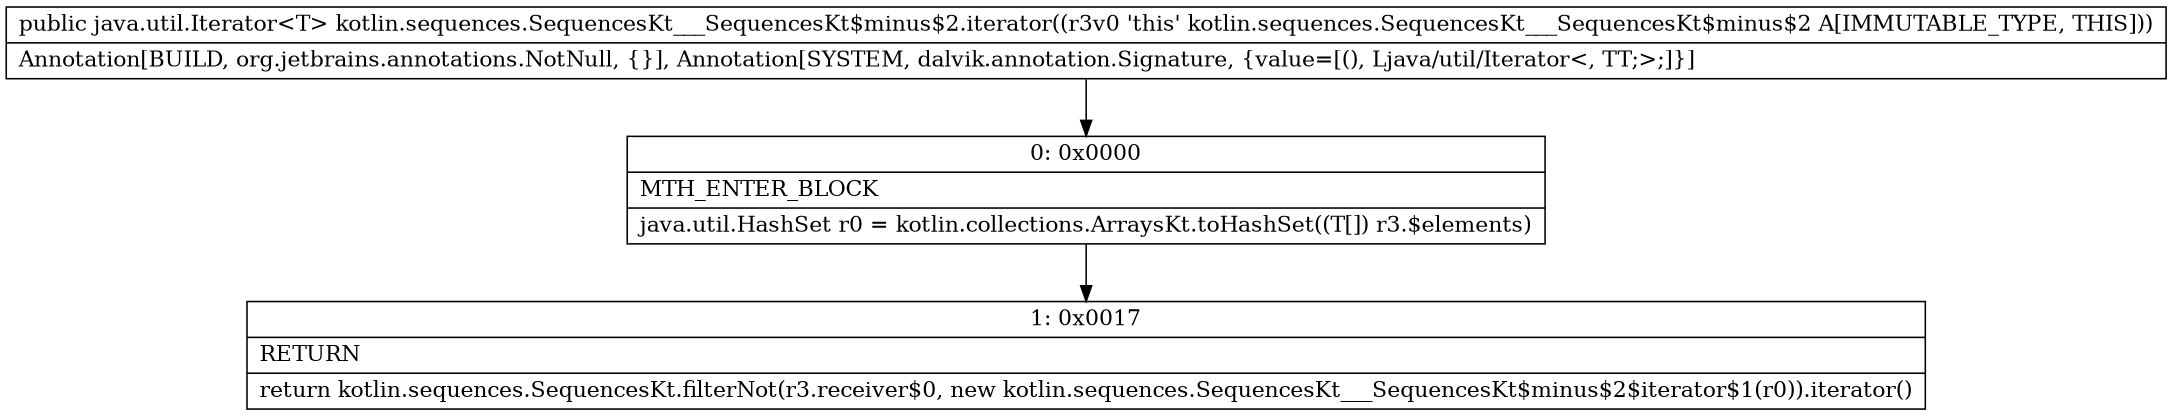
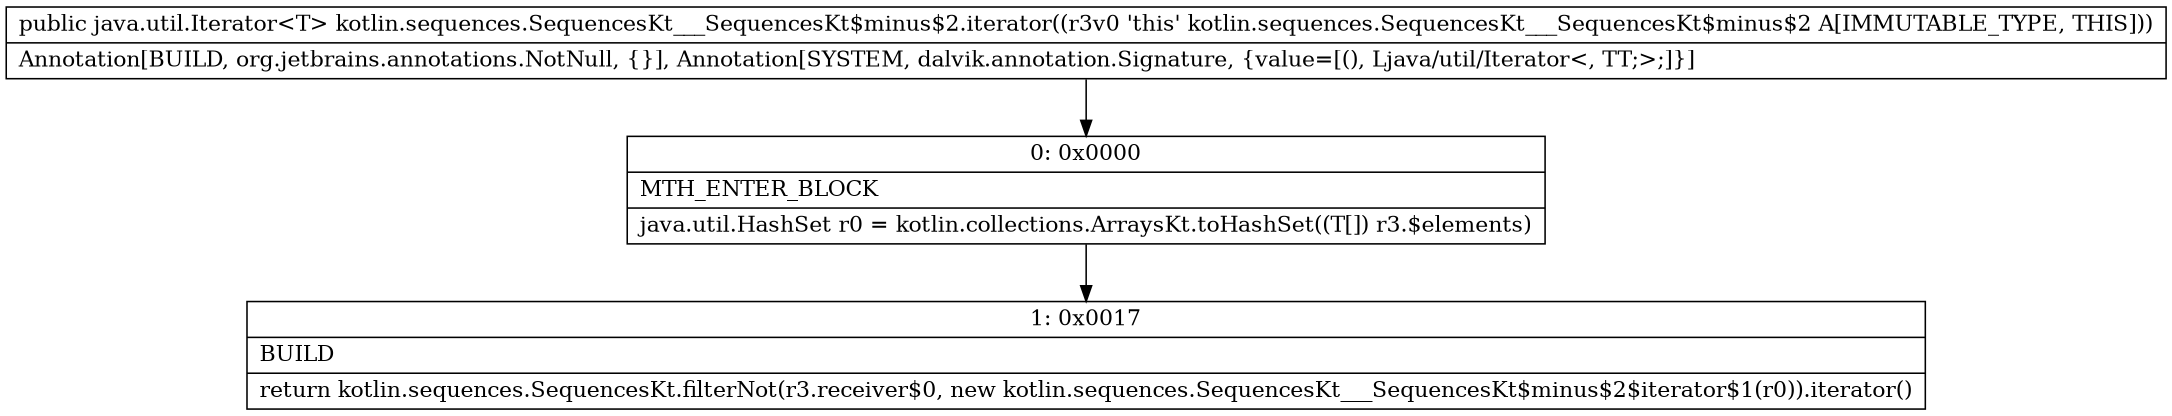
node "1: 0x0017": text "RETURN" -> "BUILD"
